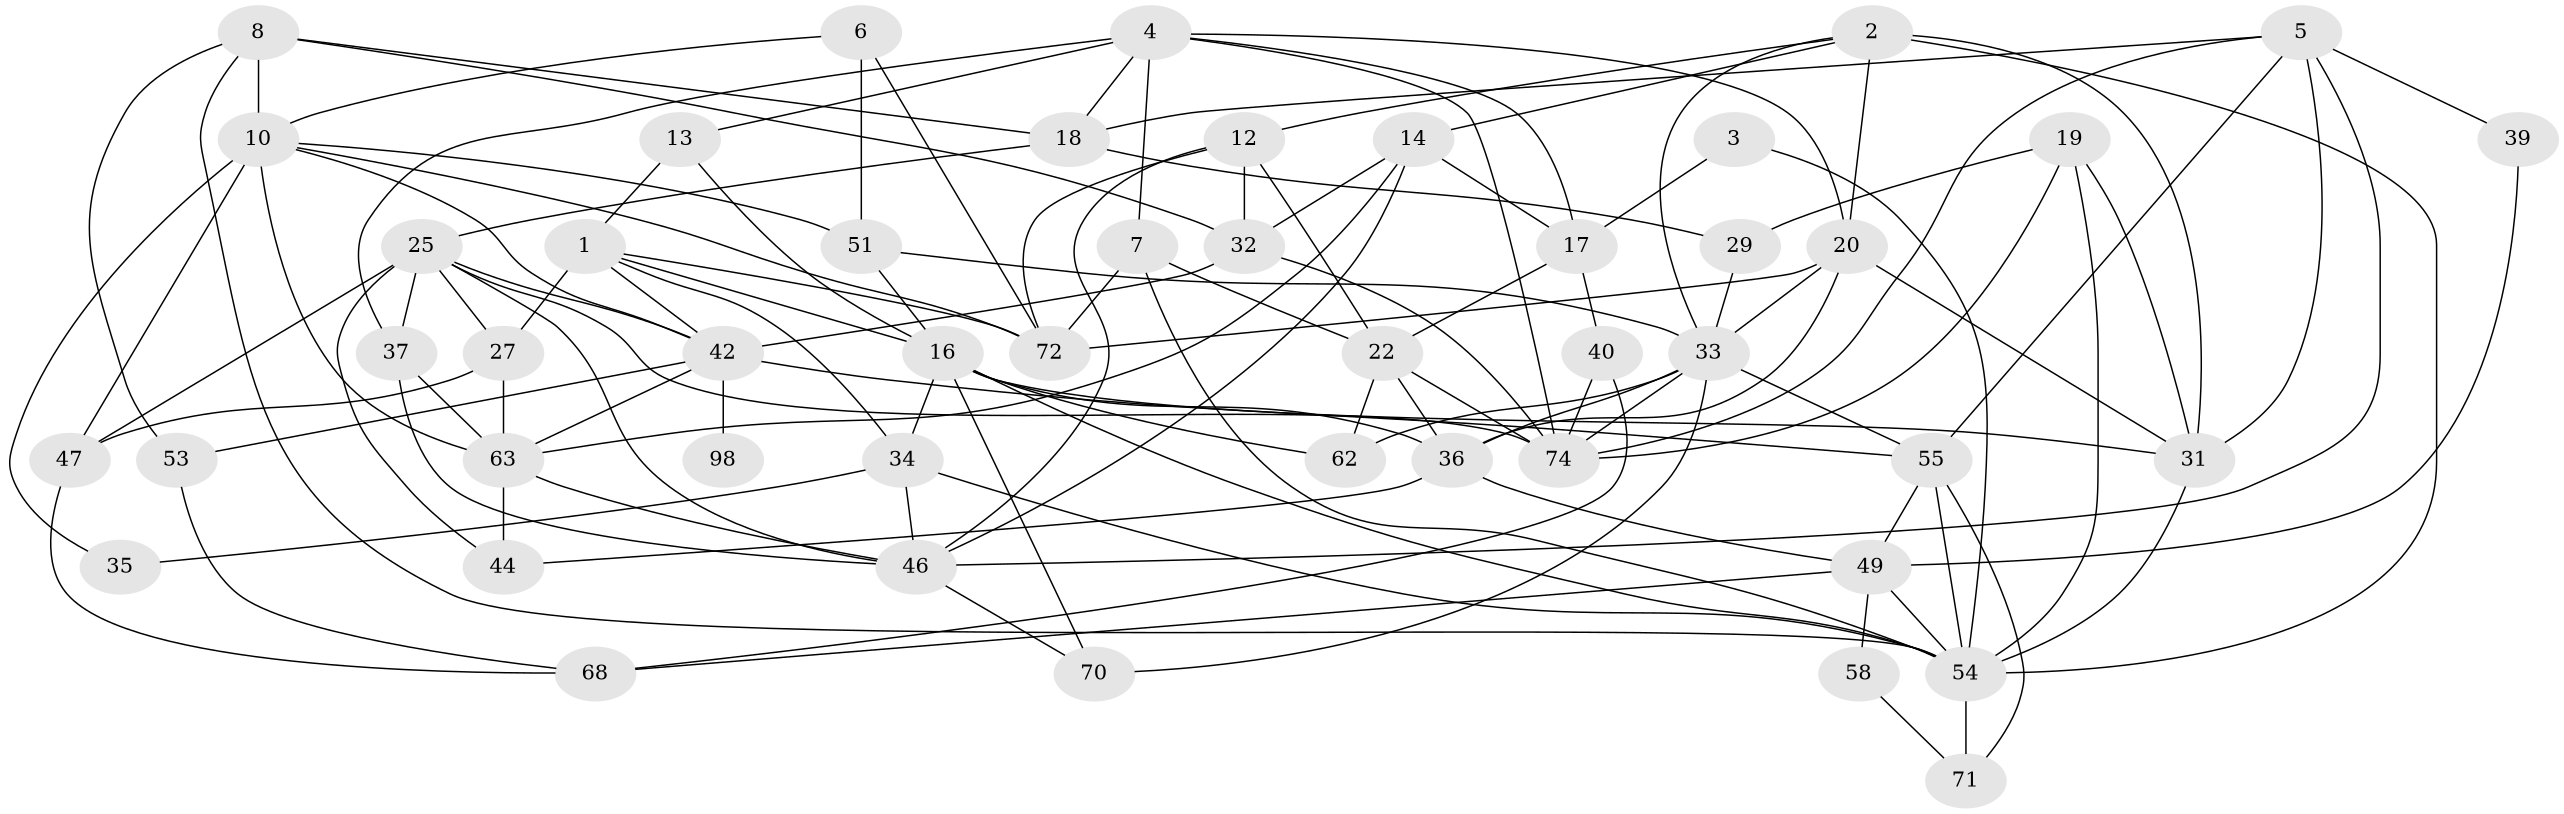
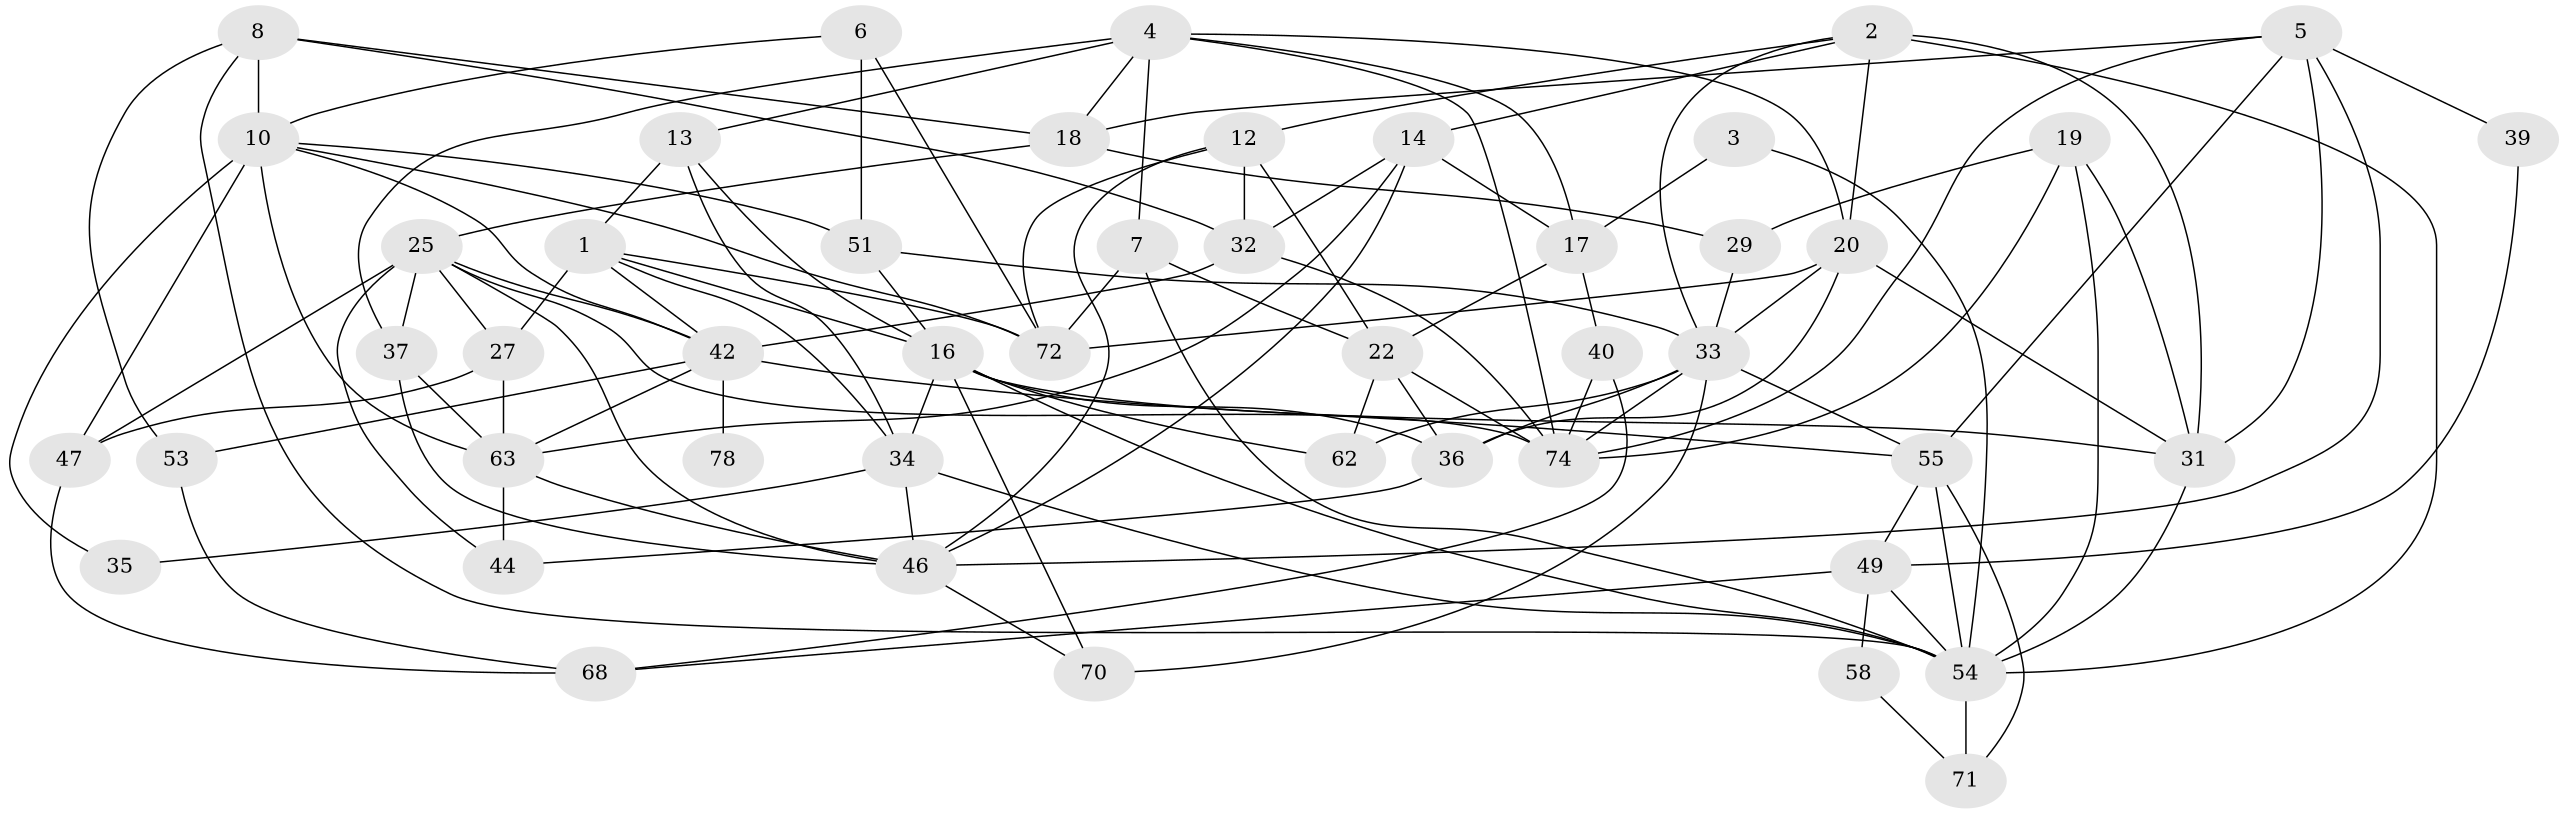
edge "13" -- "34": added
node "98": label "98" -> "78"
edge "36" -- "49": removed
